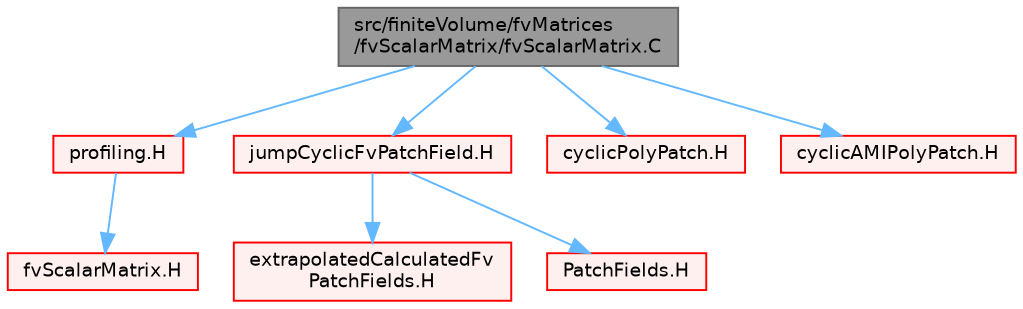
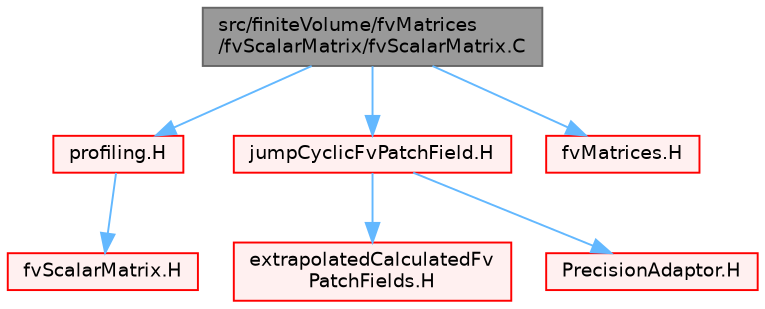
node "cyclicPolyPatch.H": label "cyclicPolyPatch.H" -> "fvMatrices.H"
node "cyclicAMIPolyPatch.H": removed
node "PatchFields.H": label "PatchFields.H" -> "PrecisionAdaptor.H"
